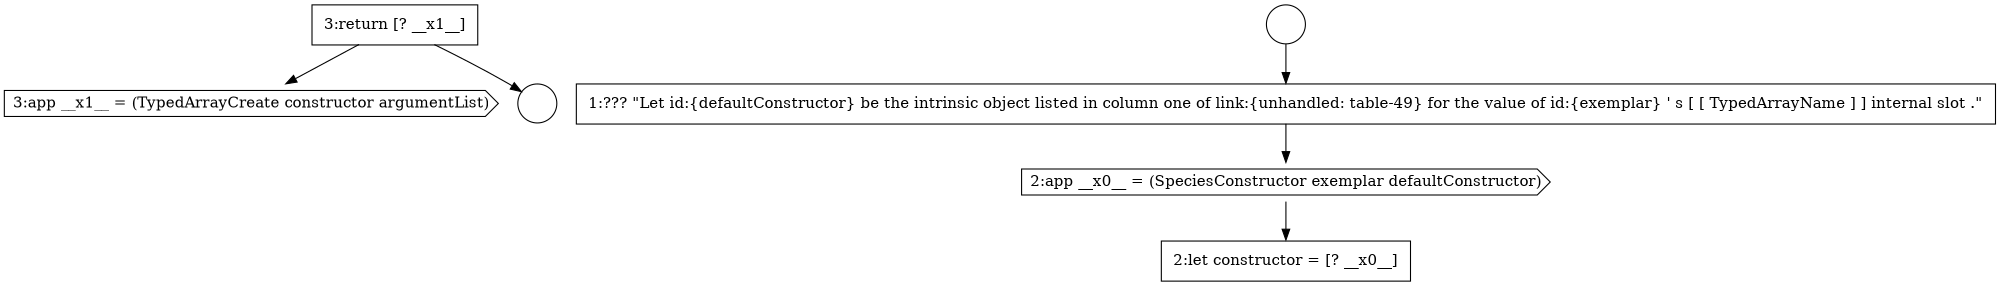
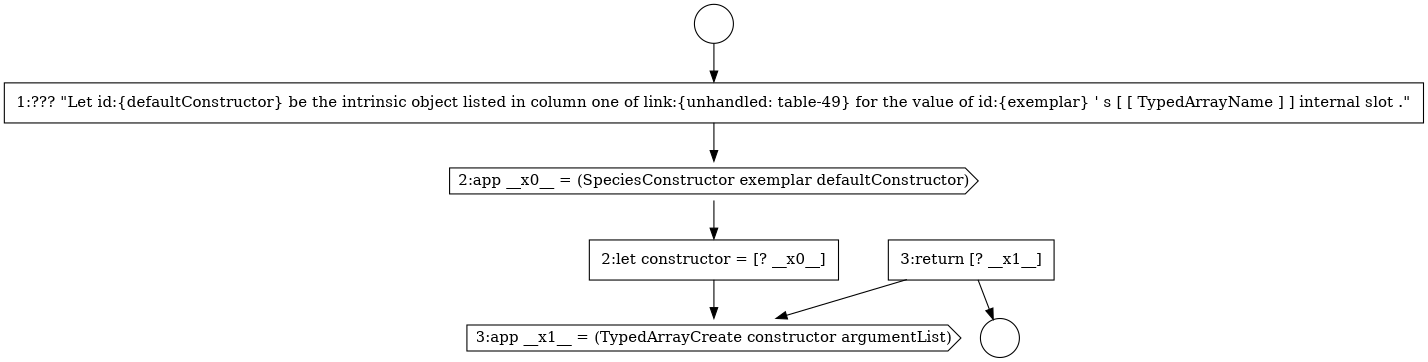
edge "2:let constructor = [? __x0__]" -> "3:app __x1__ = (TypedArrayCreate constructor argumentList)": added
